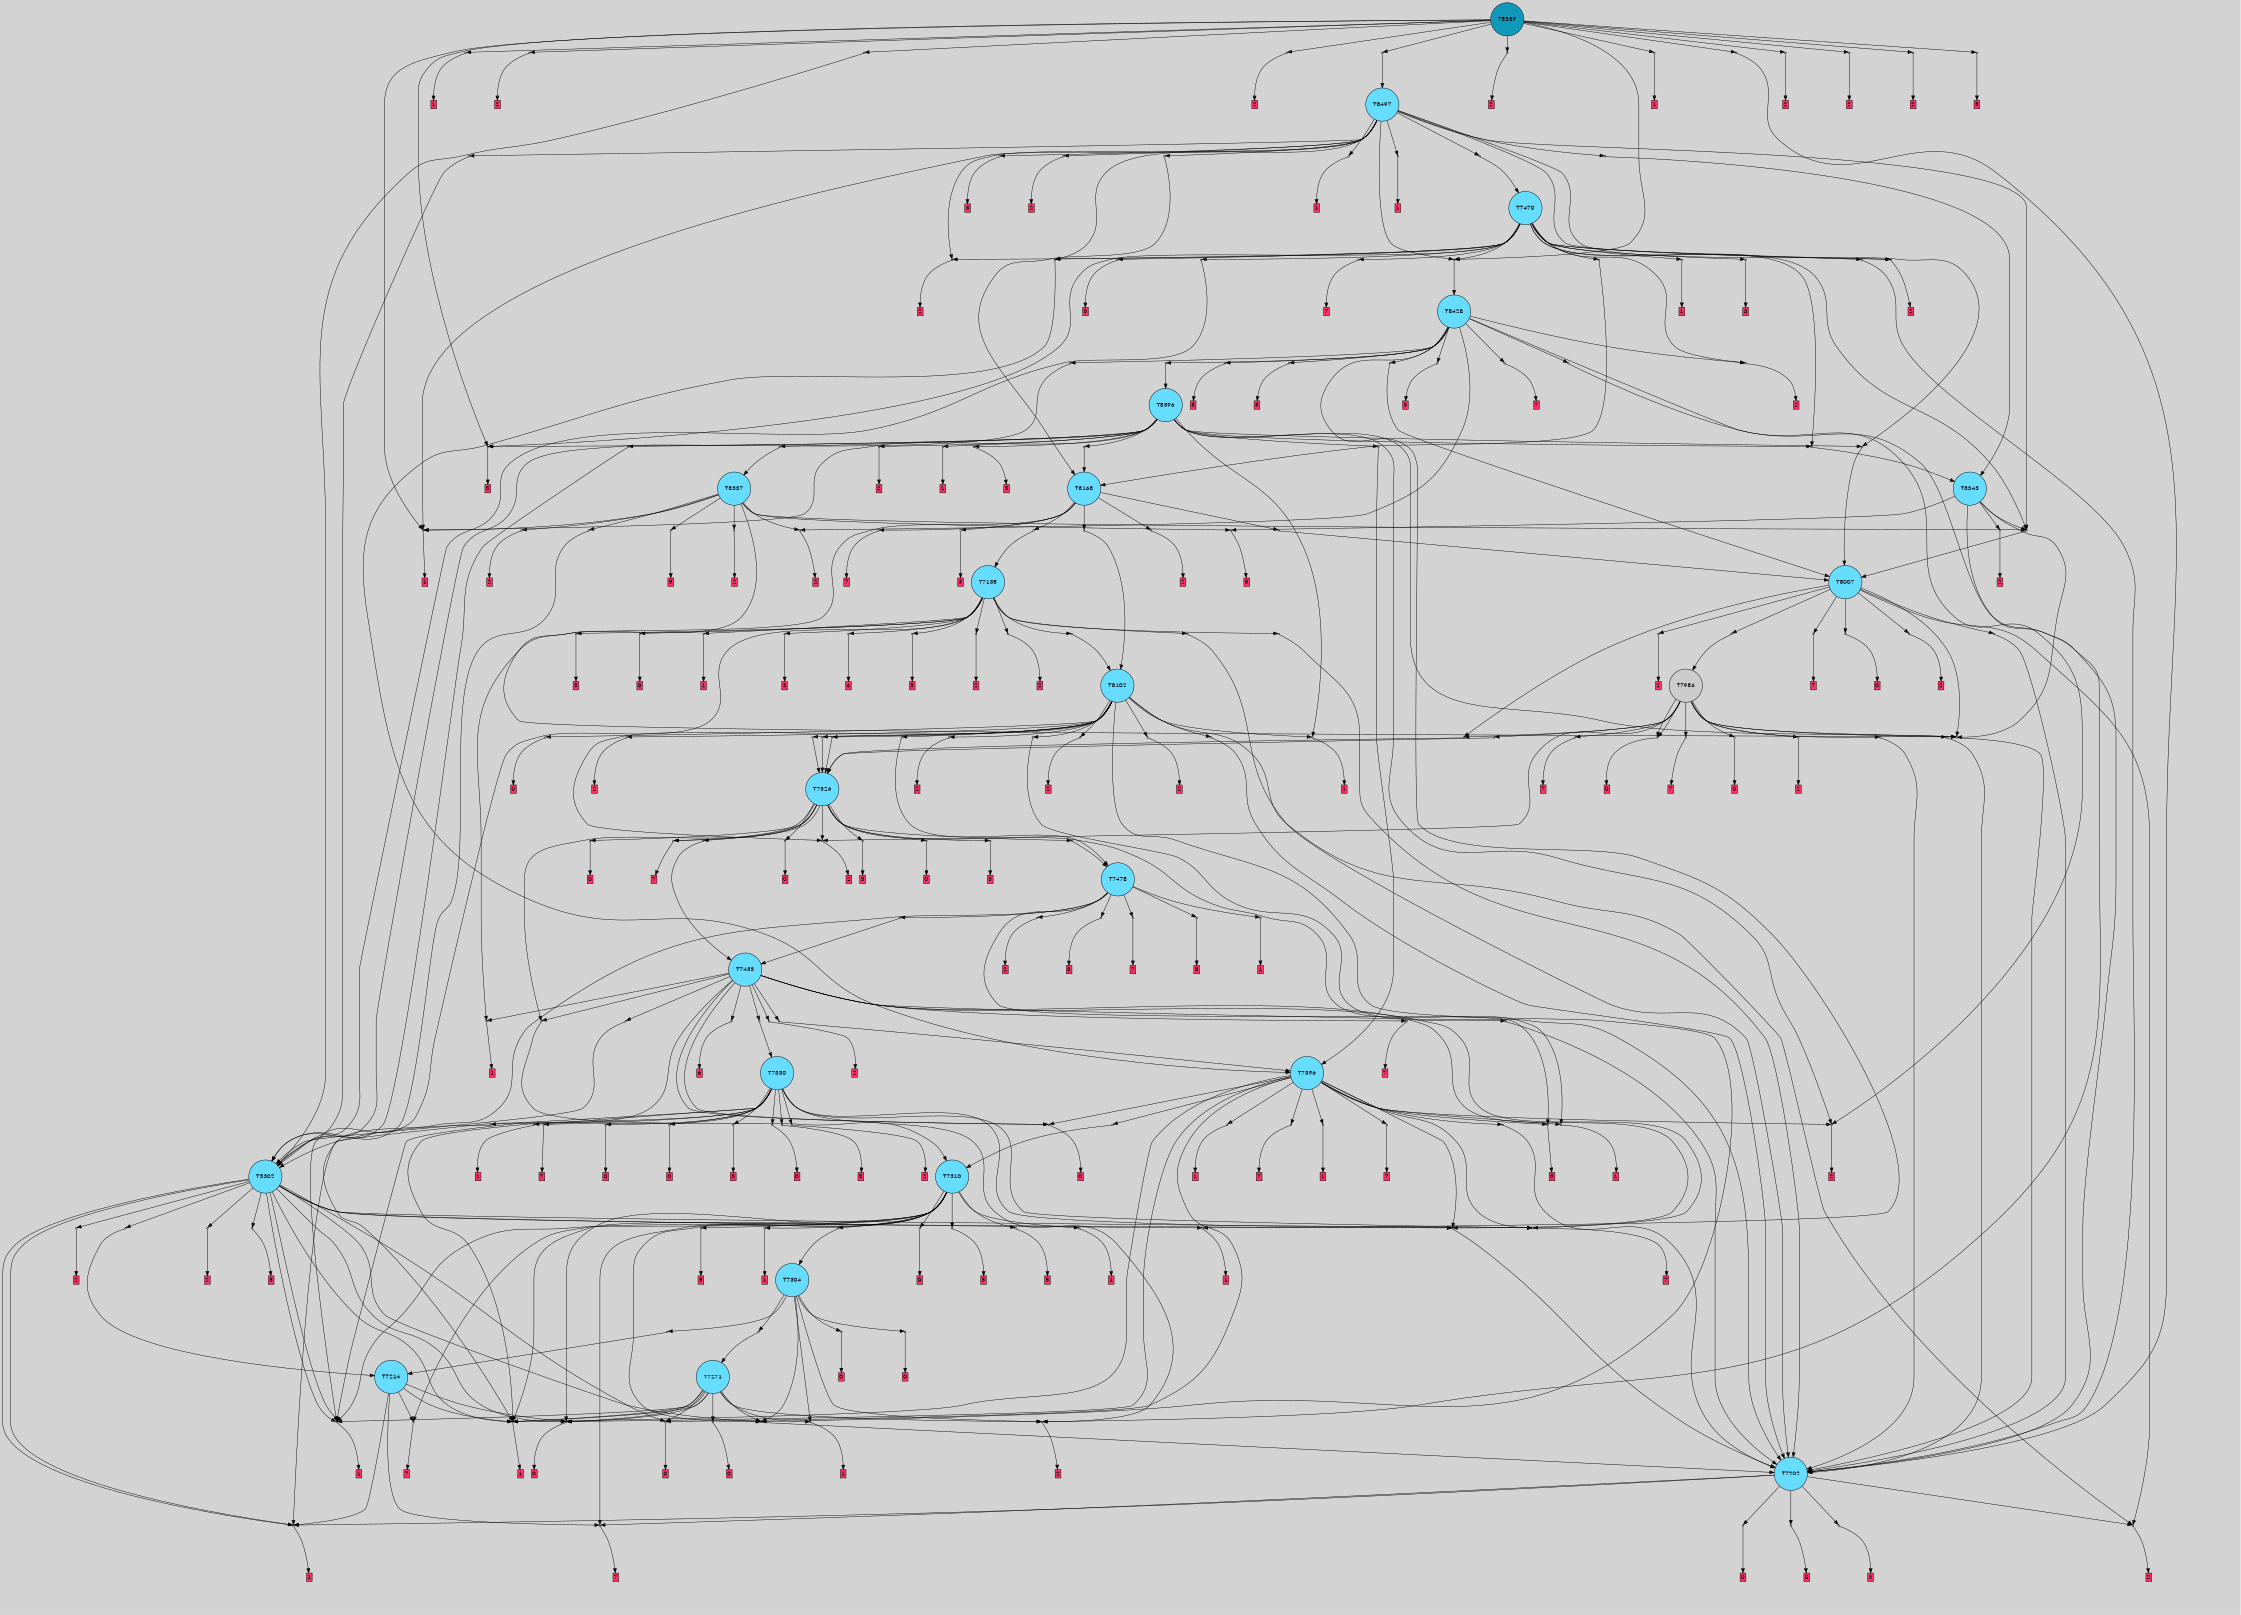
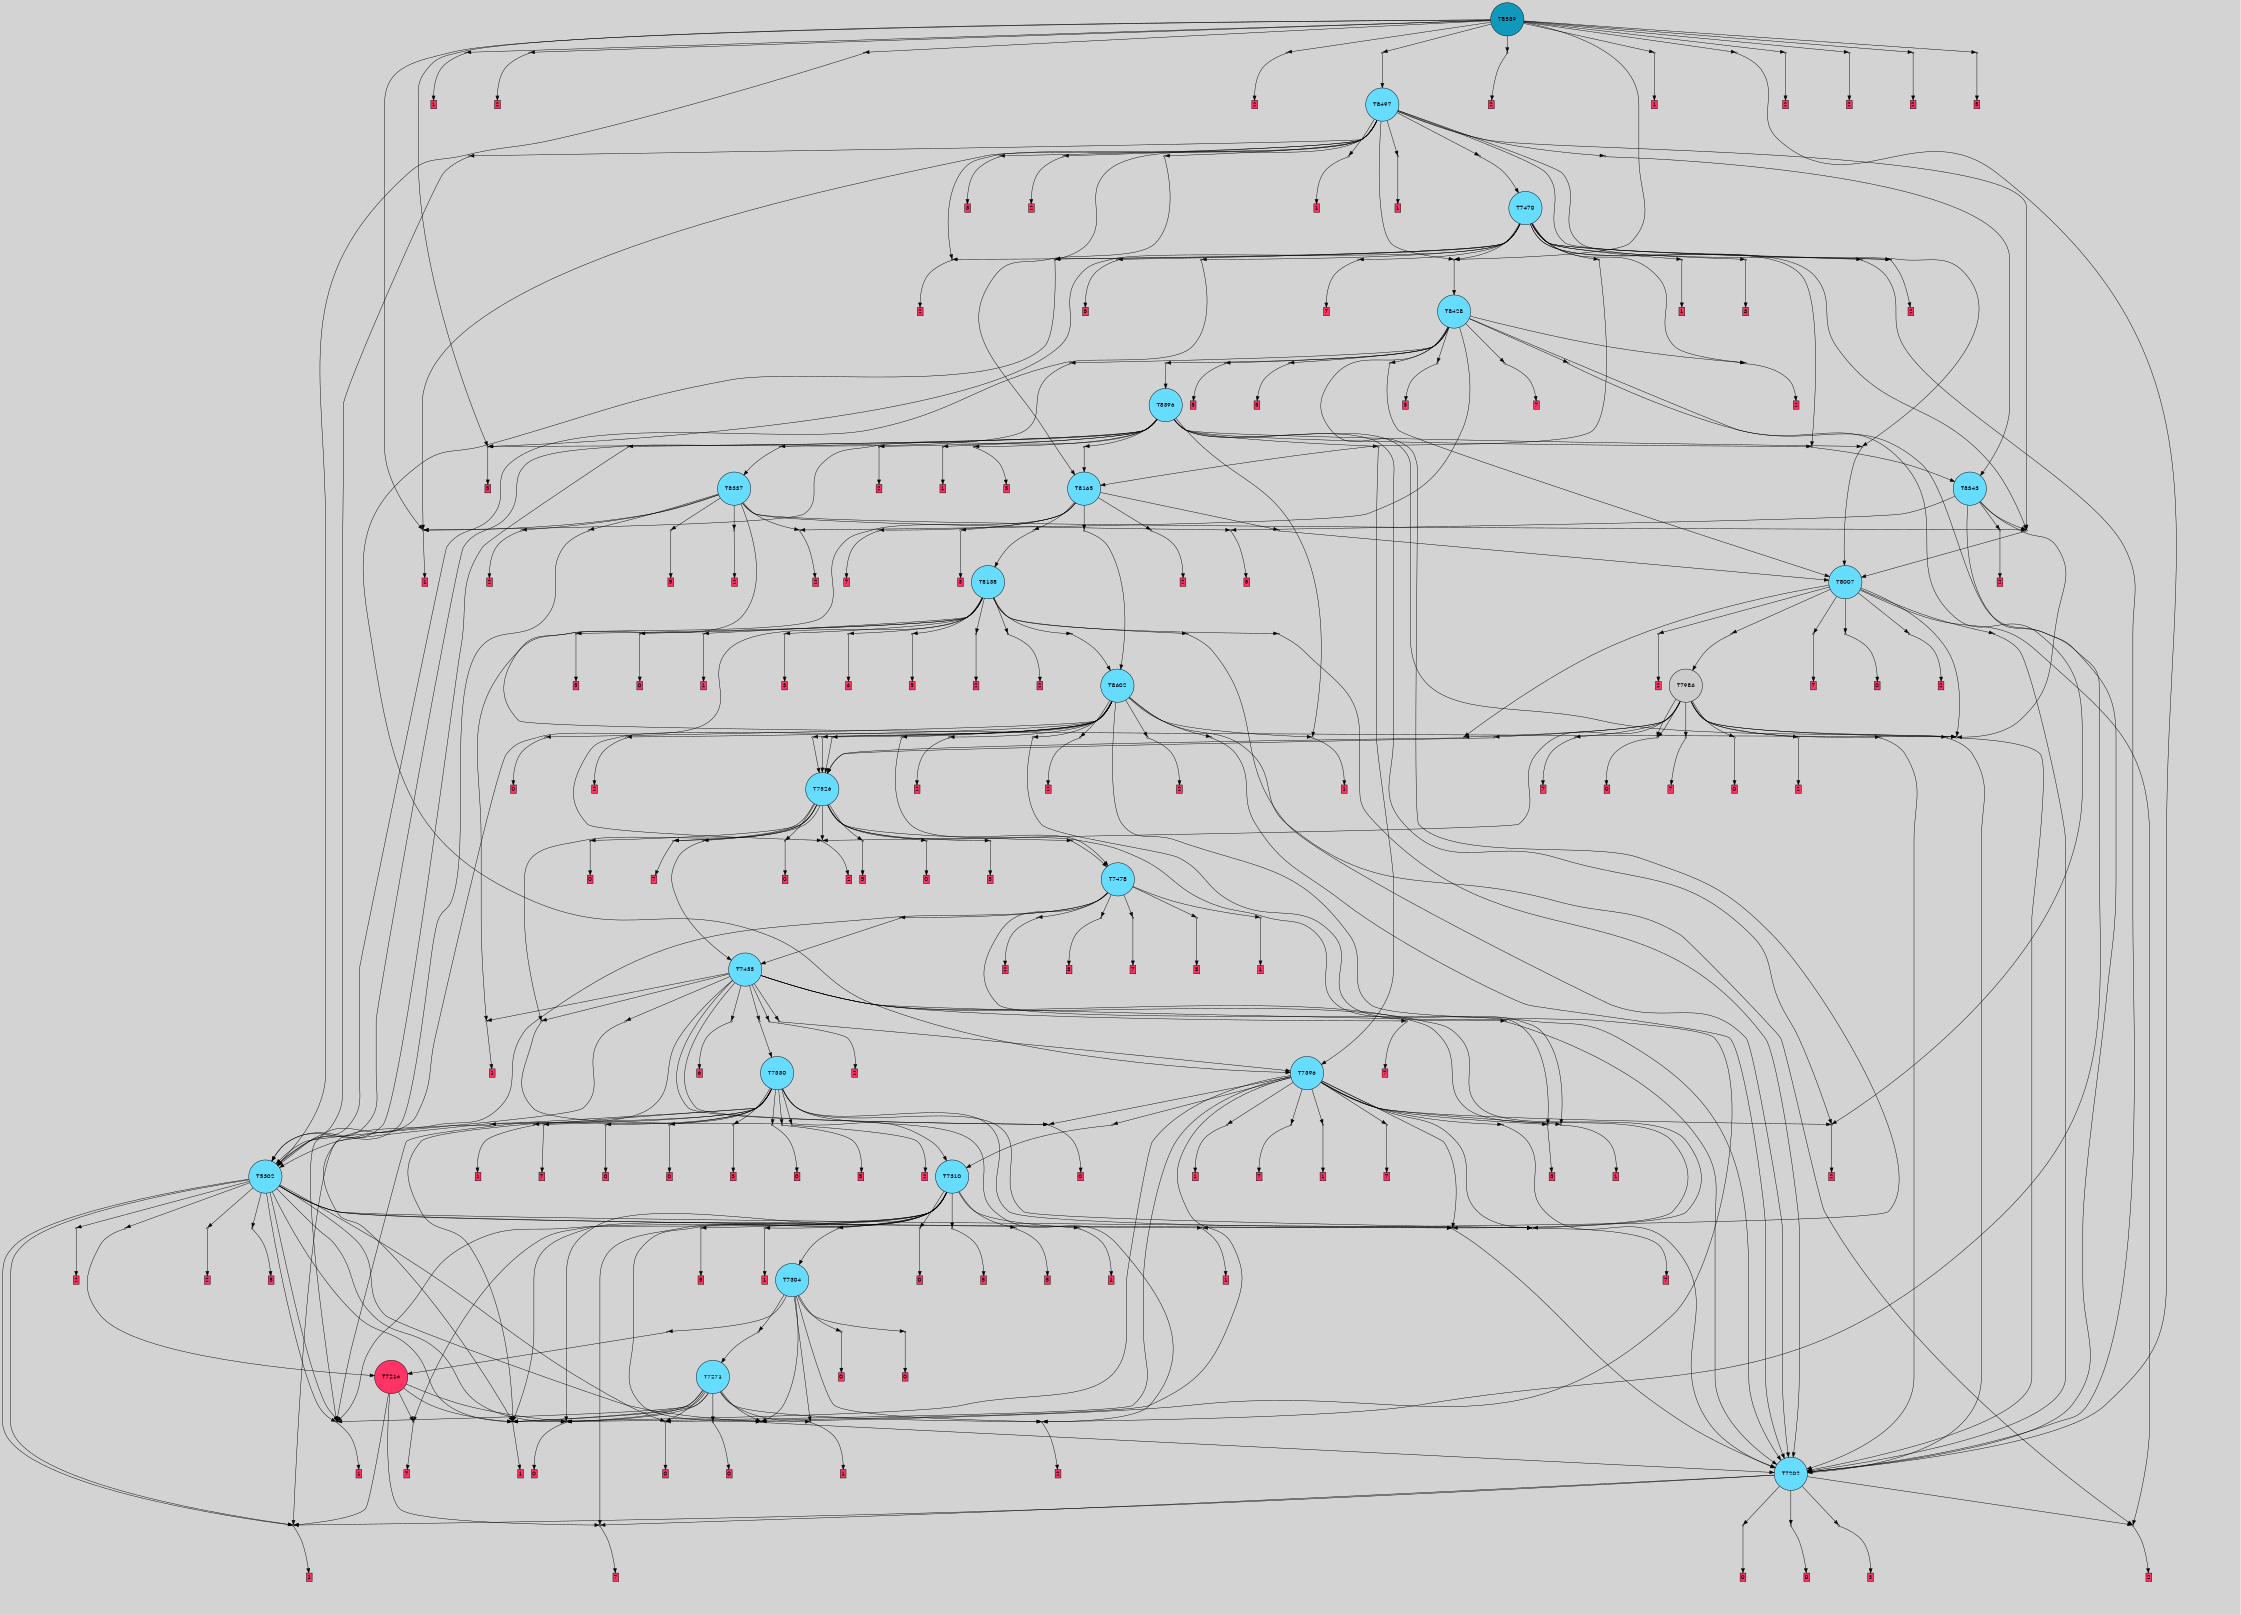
node "T8168": label "T8168" -> "T8165"
node "T7138": label "T7138" -> "T8138"
node "T8102": label "T8102" -> "T8602"
node "T7214": fillcolor #66ddff -> #ff3366
